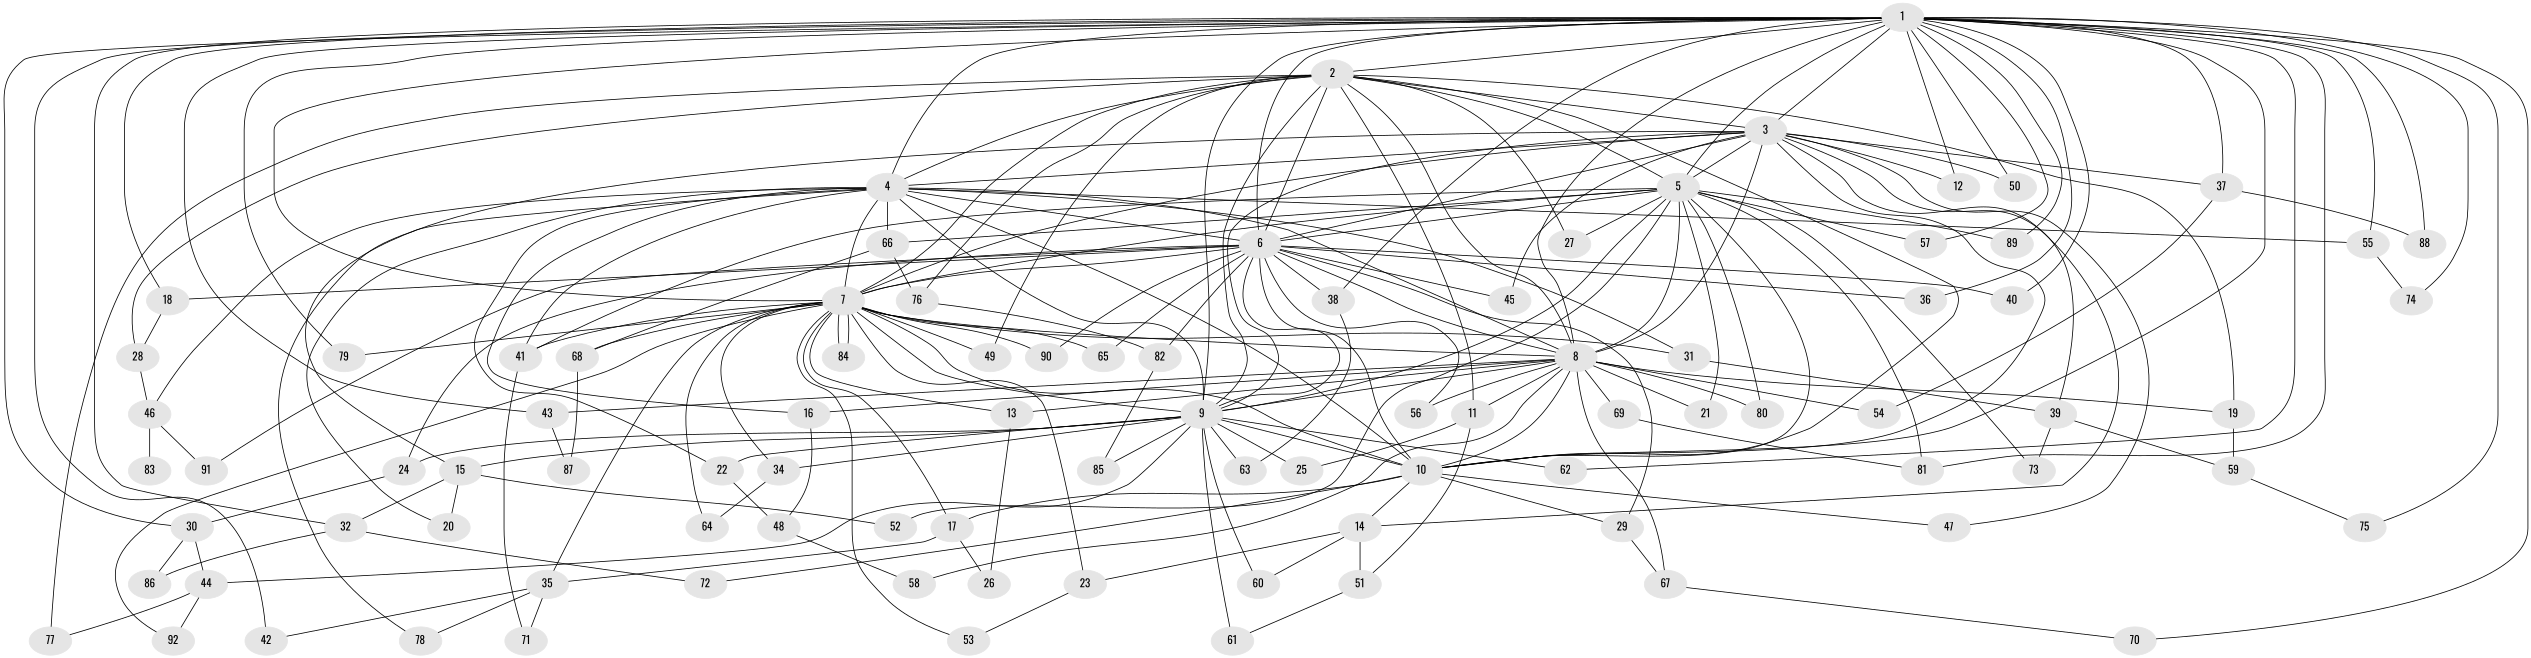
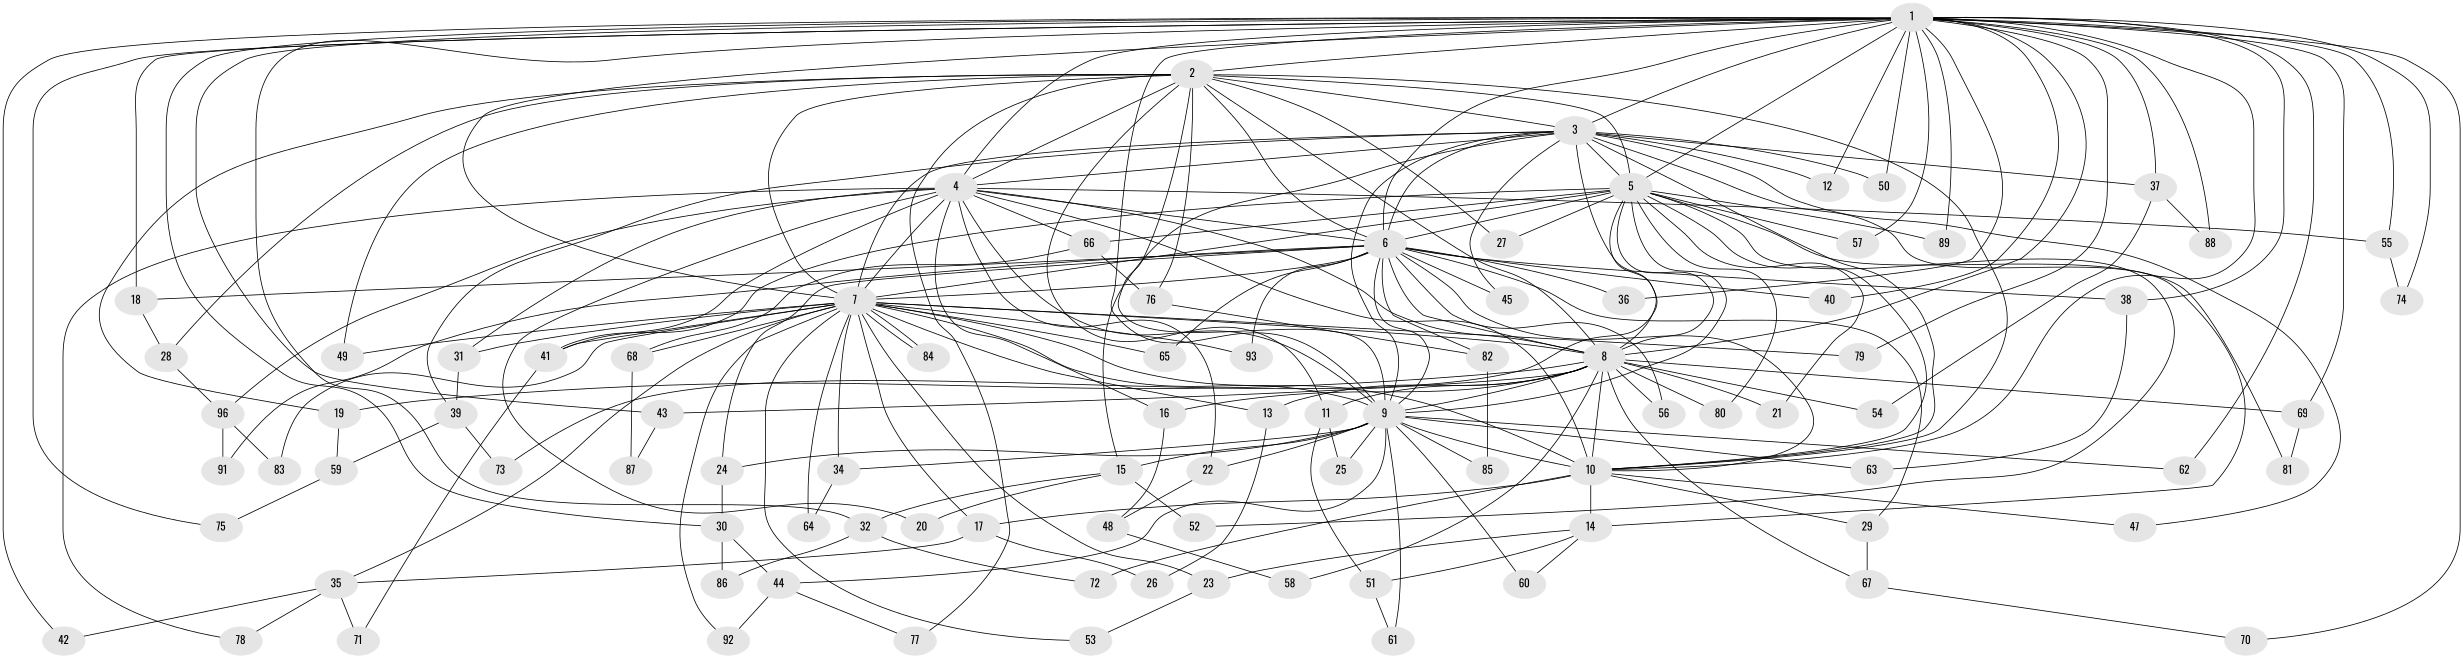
edge "1" -- "81": now "1" -- "69"
node "90": label "90" -> "93"
edge "7" -- "83": added
node "46": label "46" -> "96"
